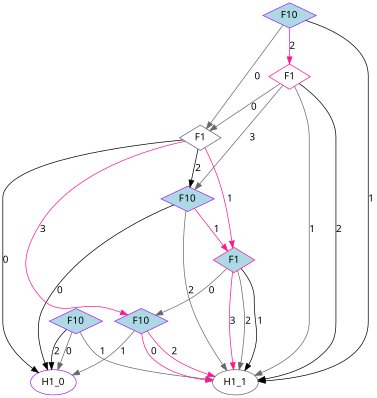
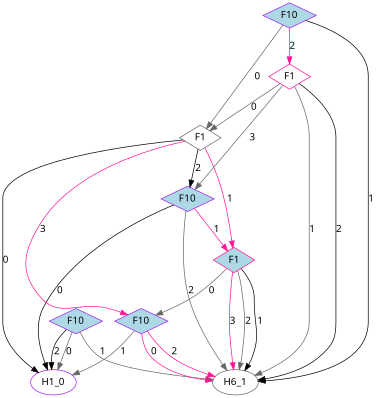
node "H1_1": label "H1_1" -> "H6_1"
